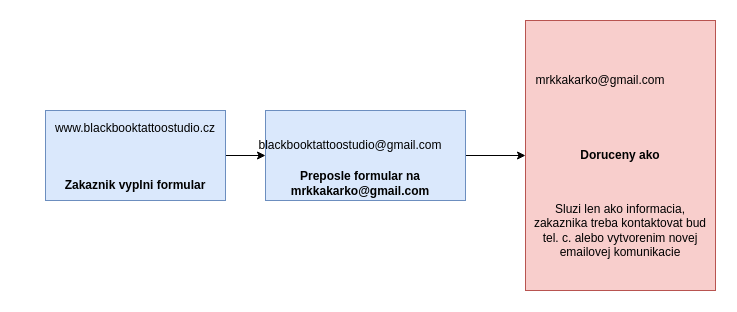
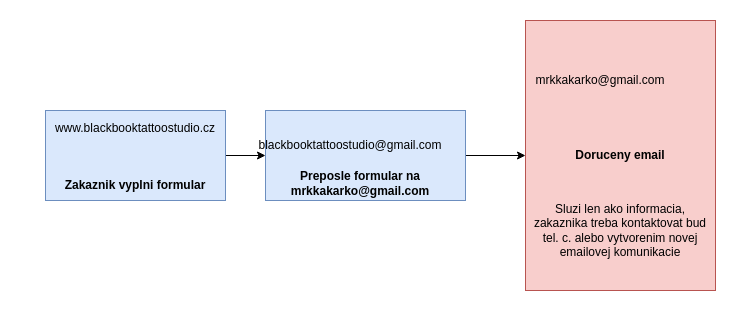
node "Doruceny ako": label "Doruceny ako" -> "Doruceny email"
